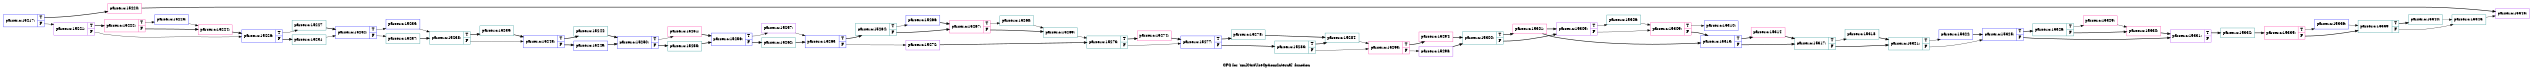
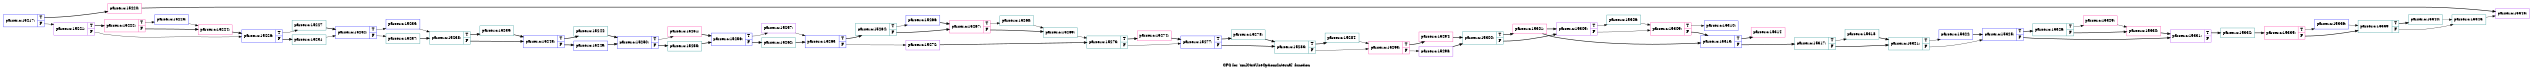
edge "parser.c:15278:" -> "parser.c:15284:": now "parser.c:15278:" -> "parser.c:15283:"
edge "parser.c:15314:" -> "parser.c:15317:": removed
edge "parser.c:15238:" -> "parser.c:15243:": style solid -> bold
